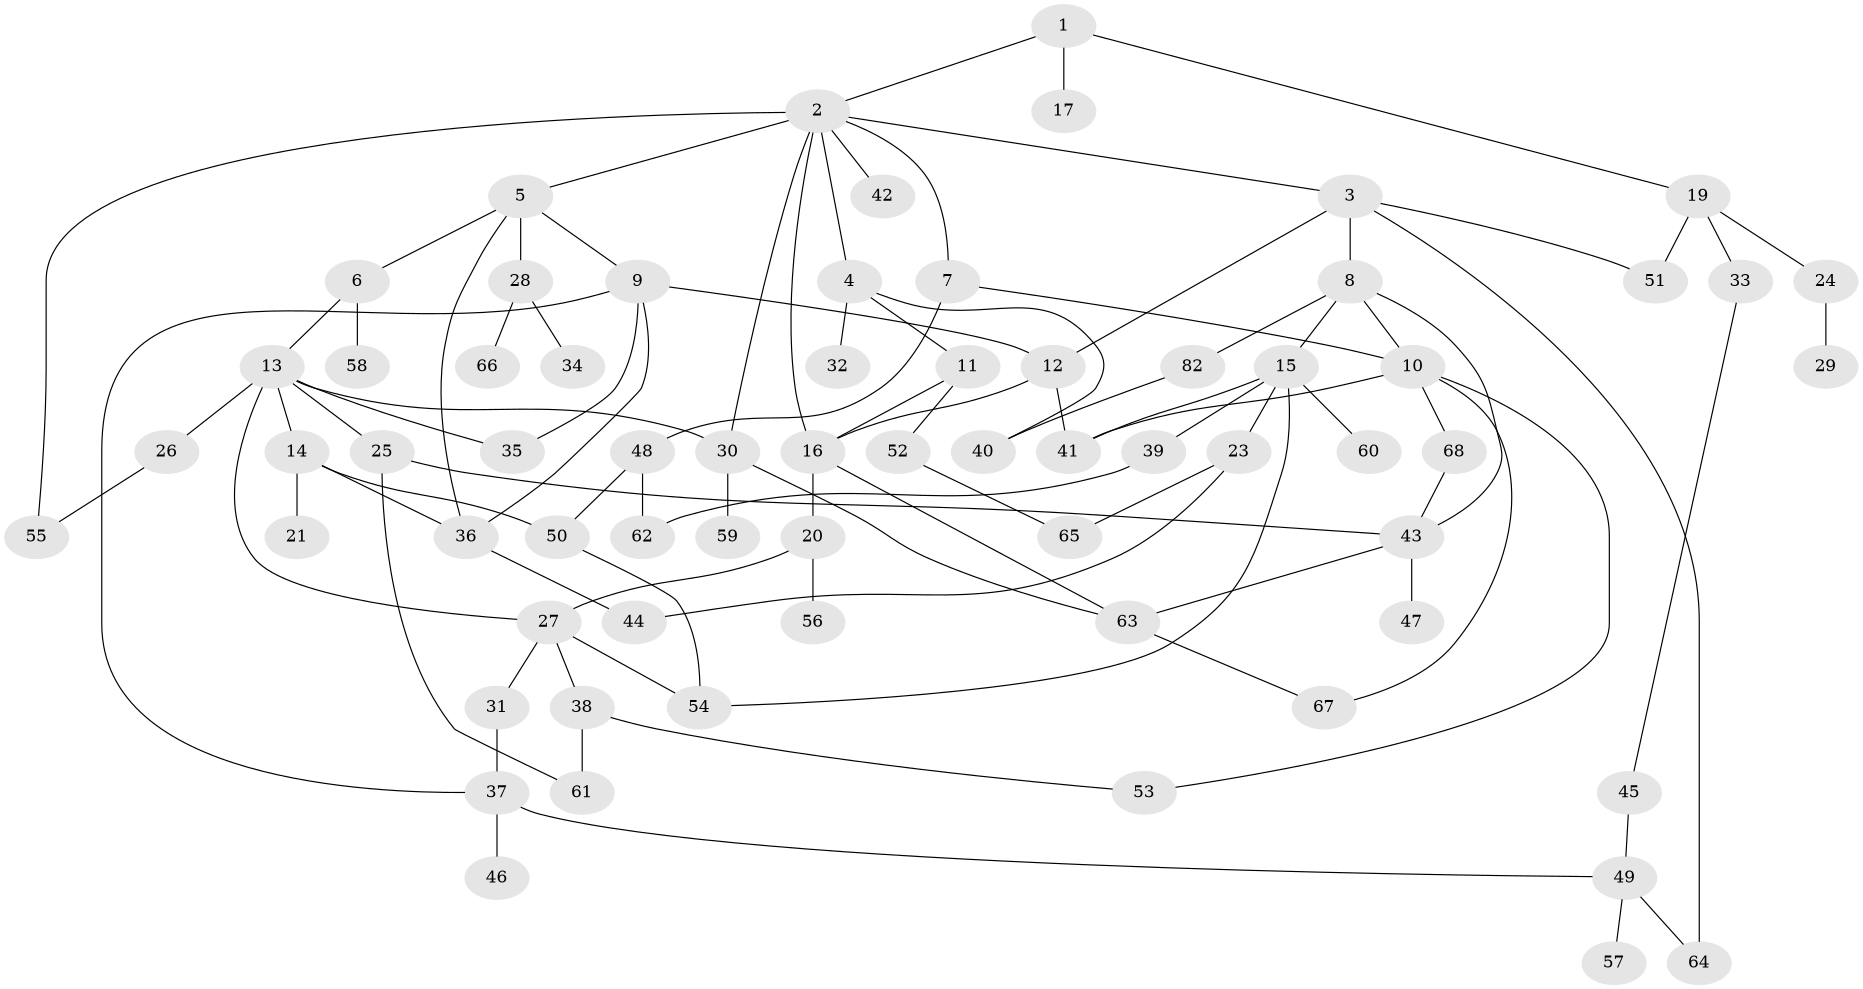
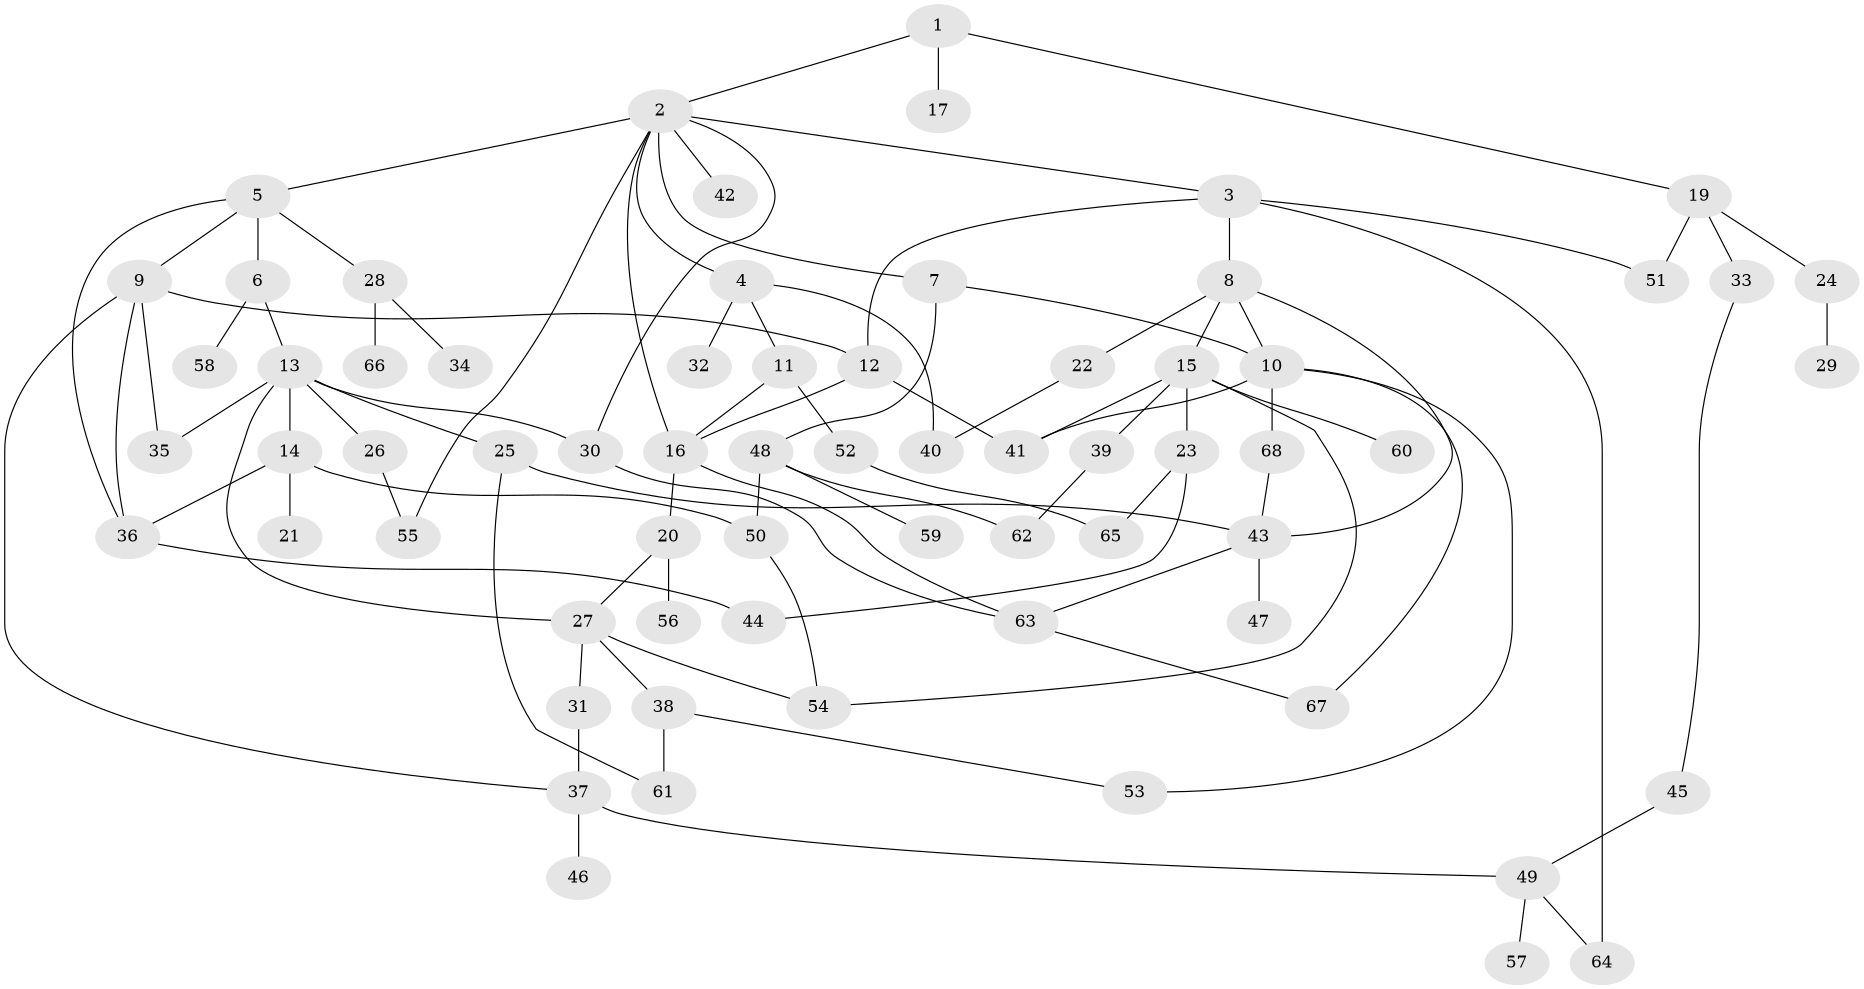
node "82": label "82" -> "22"
edge "30" -- "59": now "48" -- "59"
